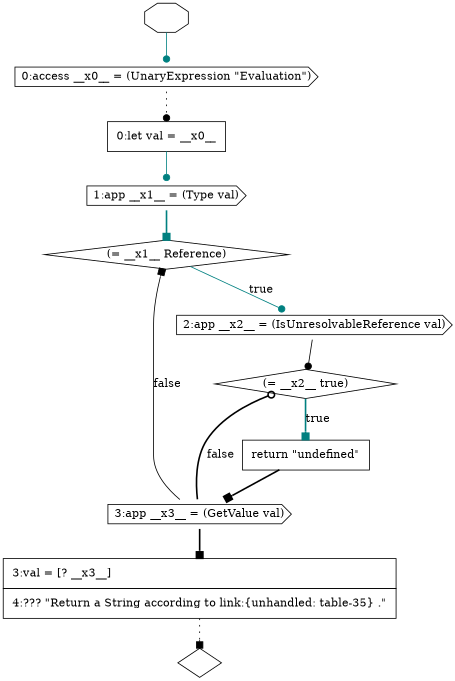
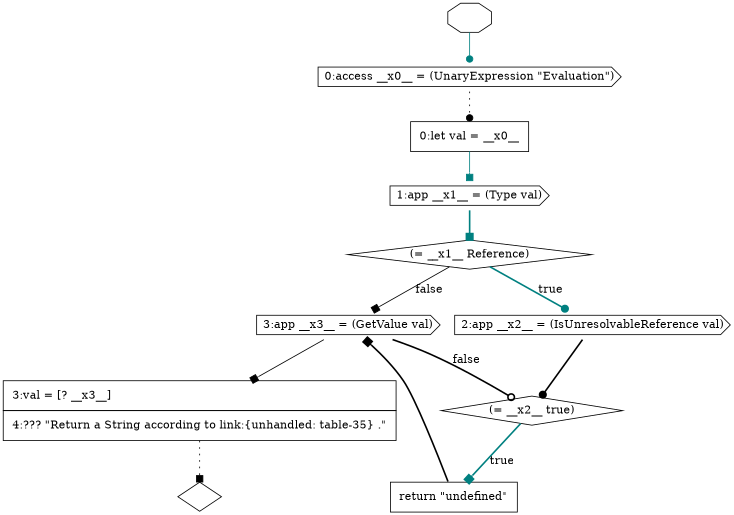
edge "0:let val = __x0__" -> "1:app __x1__ = (Type val)": arrowhead dot -> box
edge "(= __x1__ Reference)" -> "2:app __x2__ = (IsUnresolvableReference val)": style solid -> bold
edge "2:app __x2__ = (IsUnresolvableReference val)" -> "(= __x2__ true)": style solid -> bold
edge "3:app __x3__ = (GetValue val)" -> "(= __x1__ Reference)": reversed
edge "3:app __x3__ = (GetValue val)" -> "3:val = [? __x3__]": style bold -> solid
